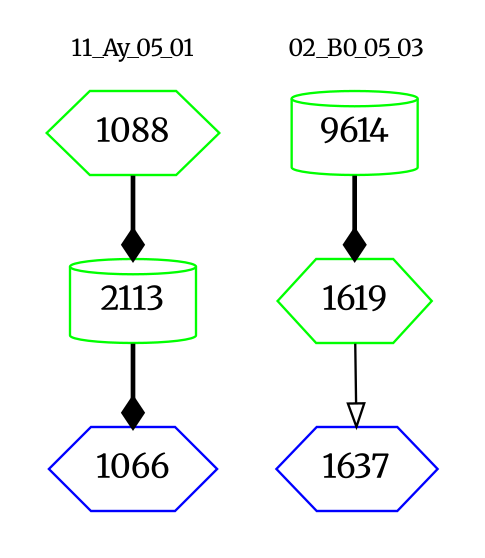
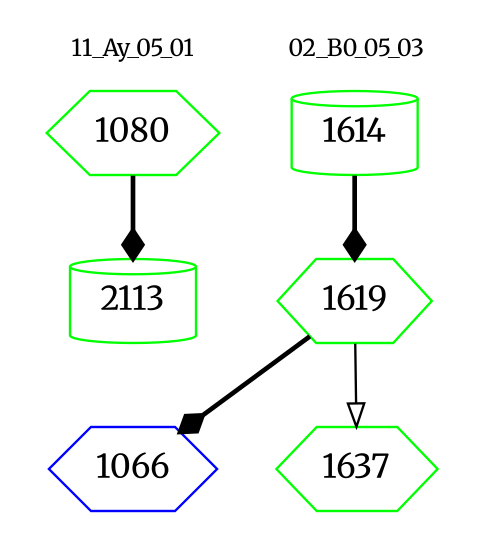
node "1088": label "1088" -> "1080"
node "9614": label "9614" -> "1614"
edge "2113" -> "1066": now "1619" -> "1066"
node "1637": color blue -> green
